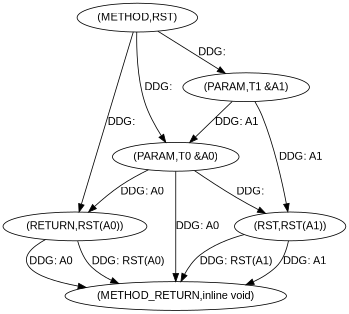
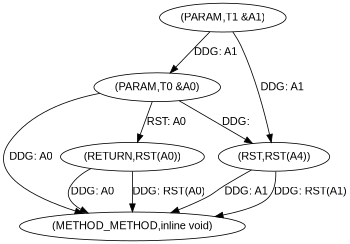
node "(METHOD,RST)": removed
edge "(PARAM,T0 &A0)" -> "(RETURN,RST(A0))": label "DDG: A0" -> "RST: A0"
node "(RST,RST(A1))": label "(RST,RST(A1))" -> "(RST,RST(A4))"
node "(METHOD_RETURN,inline void)": label "(METHOD_RETURN,inline void)" -> "(METHOD_METHOD,inline void)"
